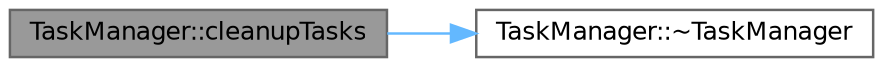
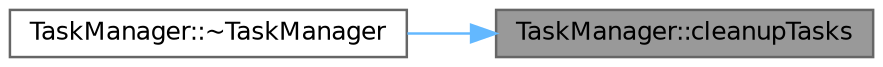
edge "TaskManager::cleanupTasks" -> "TaskManager::~TaskManager": reversed
